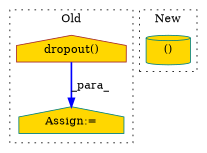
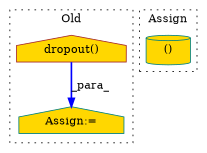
cluster "New": label "New" -> "Assign"
